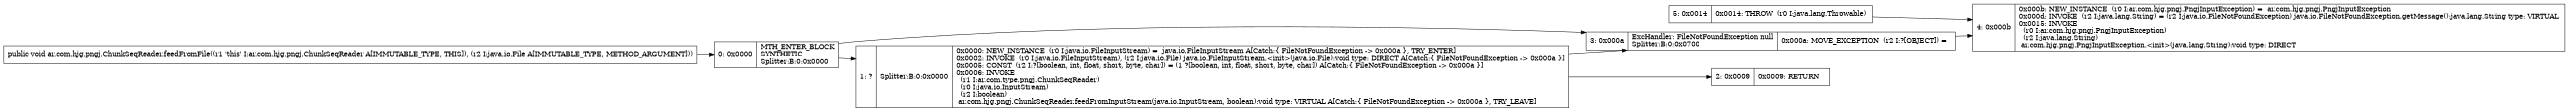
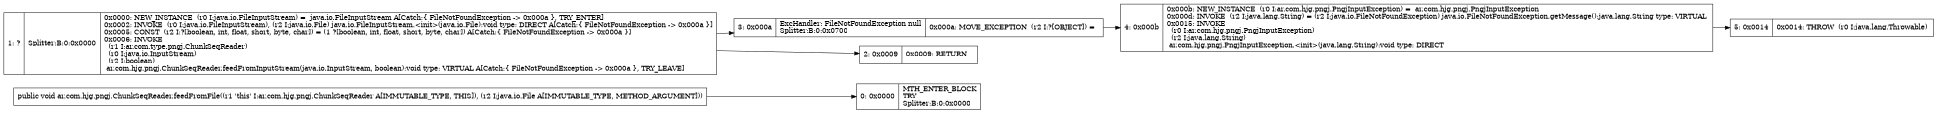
edge "5: 0x0014" -> "4: 0x000b": reversed
edge "0: 0x0000" -> "3: 0x000a": removed
node "0: 0x0000": text "SYNTHETIC" -> "TRY"
edge "0: 0x0000" -> "1: ?": removed
